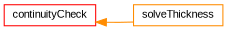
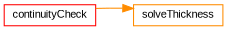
edge "solveThickness" -> "continuityCheck": reversed
